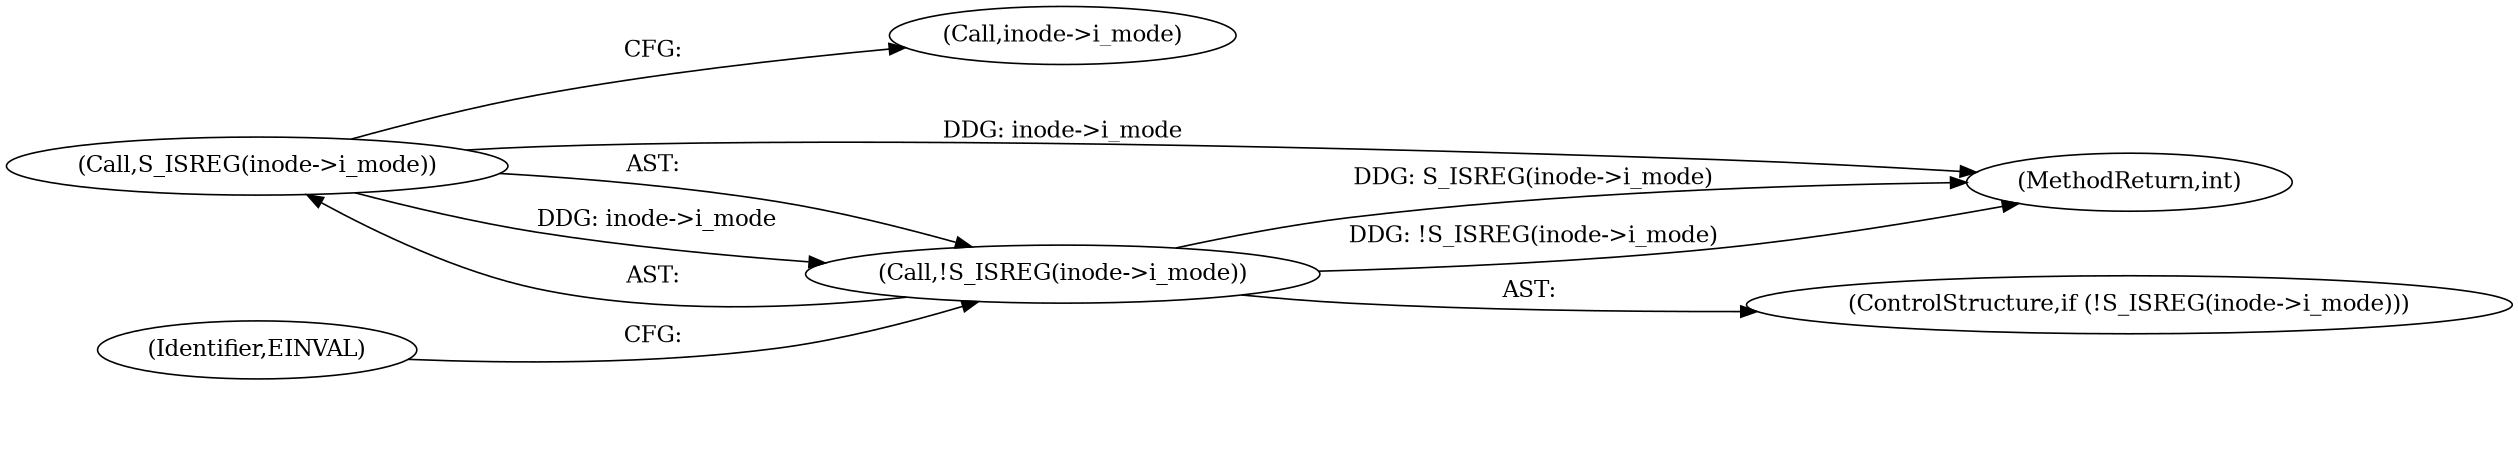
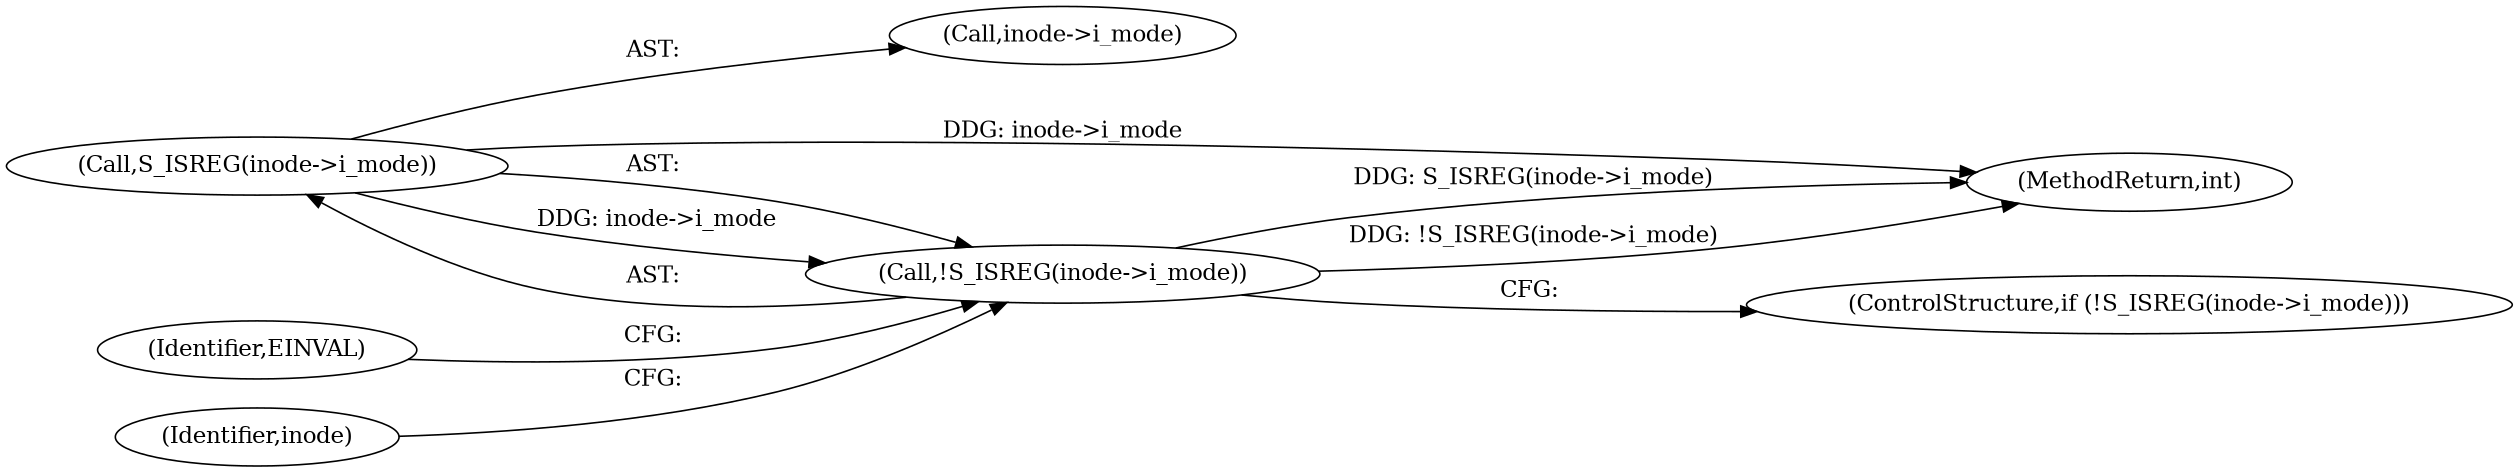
edge "(Call,S_ISREG(inode->i_mode))" -> "(Call,inode->i_mode)": label "CFG: " -> "AST: "
edge "(Call,!S_ISREG(inode->i_mode))" -> "(ControlStructure,if (!S_ISREG(inode->i_mode)))": label "AST: " -> "CFG: "
node "(Identifier,inode)": added
